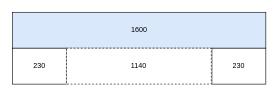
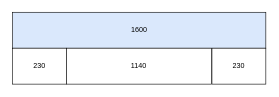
node "1140": style dashed -> solid
